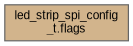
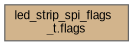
node "led_strip_spi_config _t.flags": label "led_strip_spi_config _t.flags" -> "led_strip_spi_flags _t.flags"
